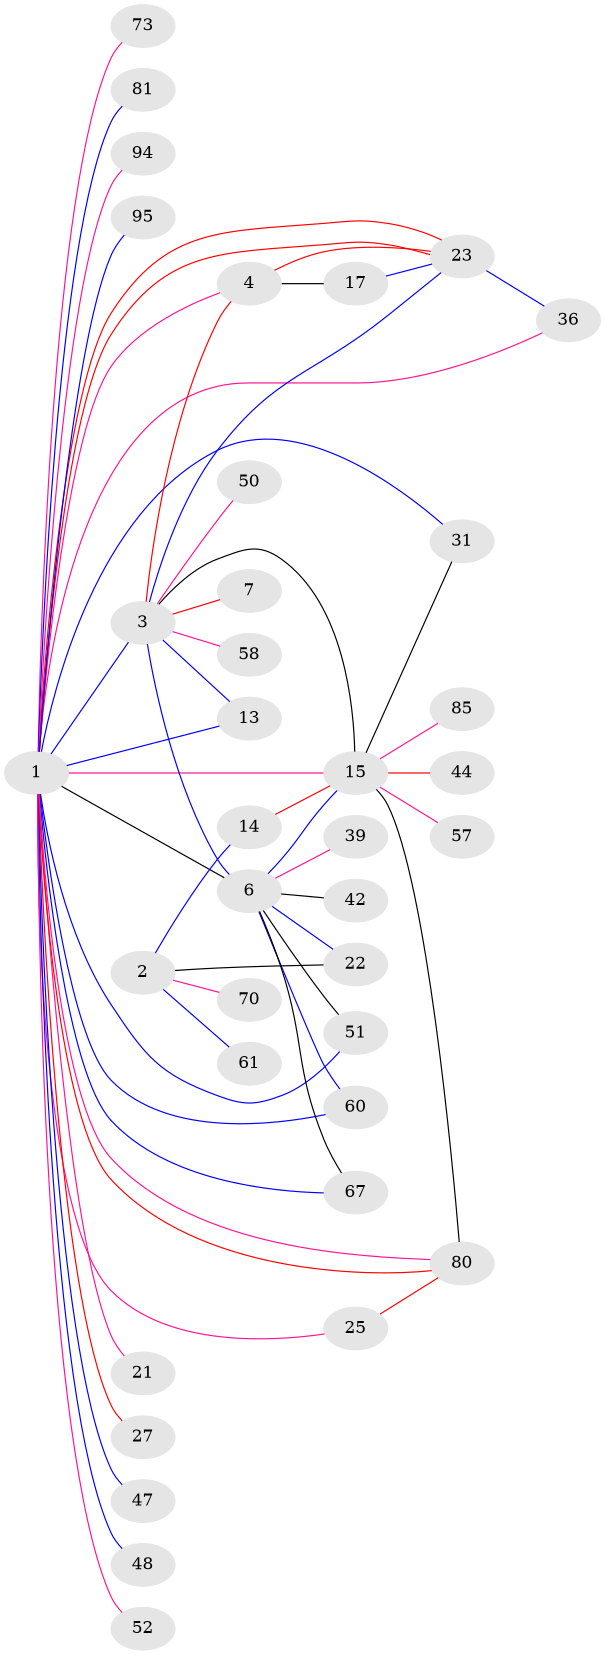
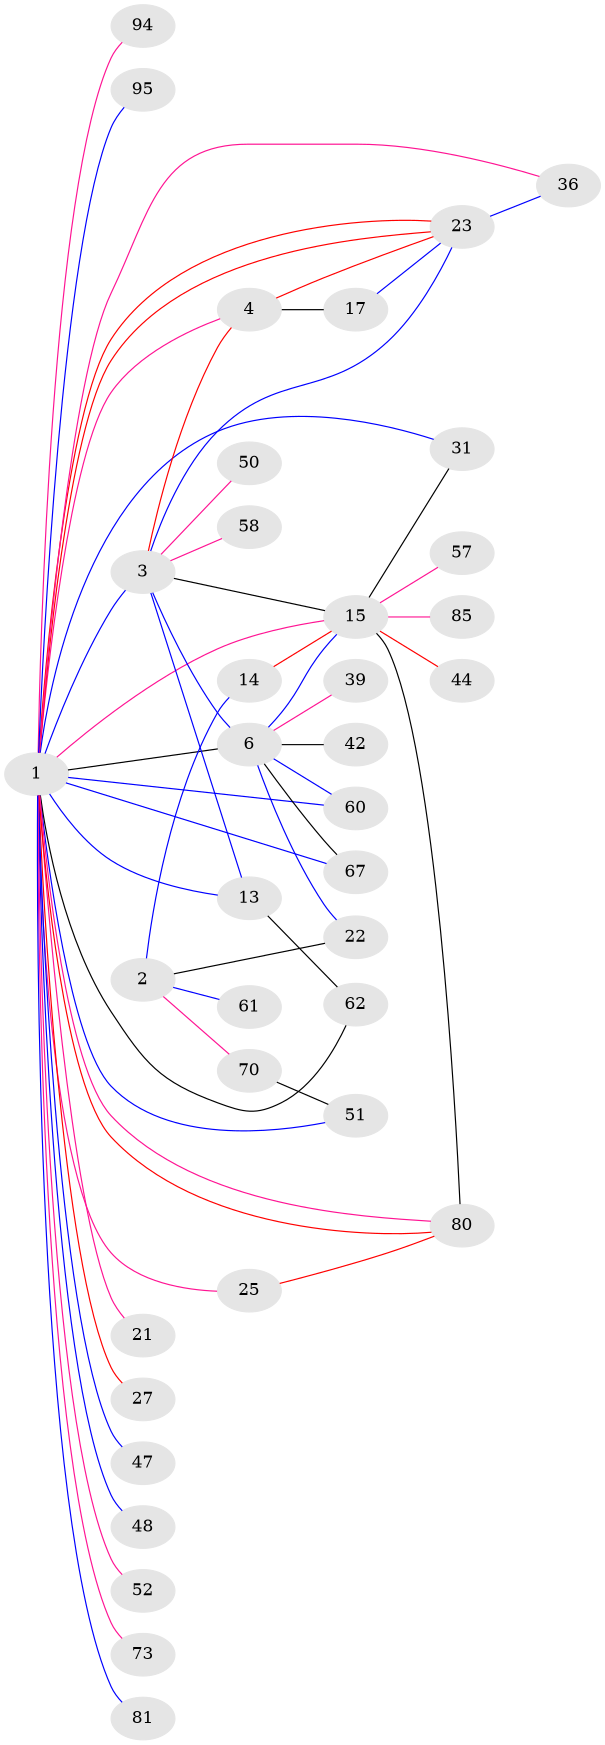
node "7": removed
edge "6" -- "51": now "70" -- "51"
node "62": added
